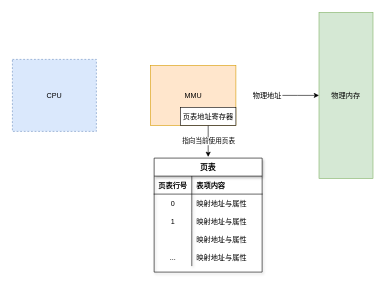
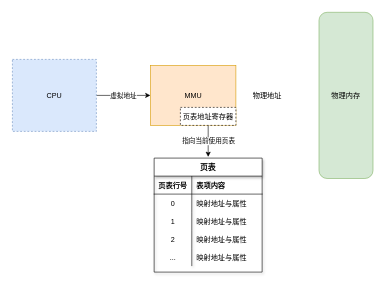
edge "CPU" -> "MMU": added, label "虚拟地址"
edge "物理地址" -> "物理内存": removed
node "物理内存": shape rectangle -> rounded rectangle
node "页表地址寄存器": style solid -> dashed
node "2": added
